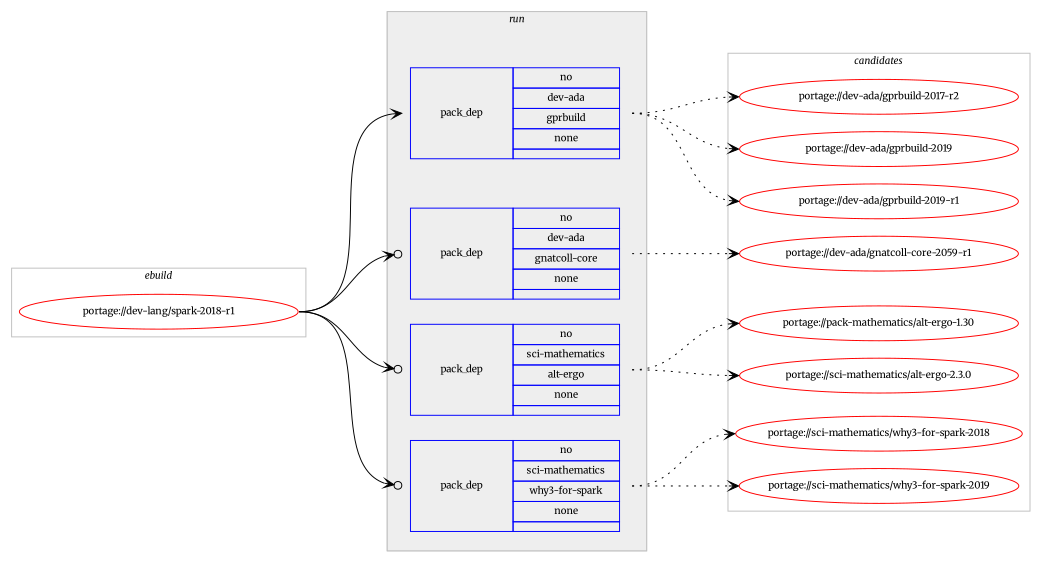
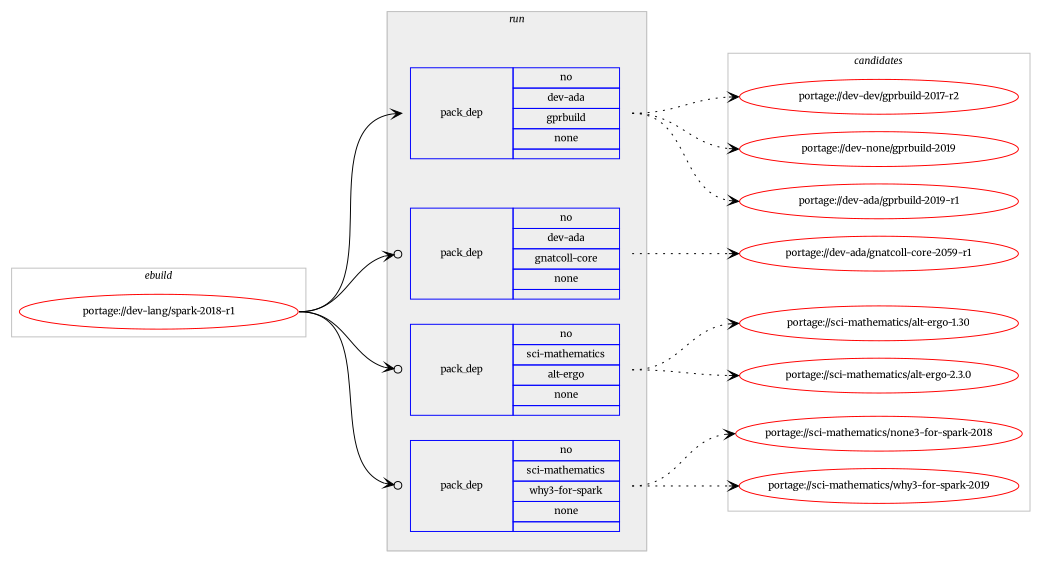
node "portage://dev-ada/gprbuild-2017-r2": label "portage://dev-ada/gprbuild-2017-r2" -> "portage://dev-dev/gprbuild-2017-r2"
node "portage://dev-ada/gprbuild-2019": label "portage://dev-ada/gprbuild-2019" -> "portage://dev-none/gprbuild-2019"
node "portage://pack-mathematics/alt-ergo-1.30": label "portage://pack-mathematics/alt-ergo-1.30" -> "portage://sci-mathematics/alt-ergo-1.30"
node "portage://sci-mathematics/why3-for-spark-2018": label "portage://sci-mathematics/why3-for-spark-2018" -> "portage://sci-mathematics/none3-for-spark-2018"
